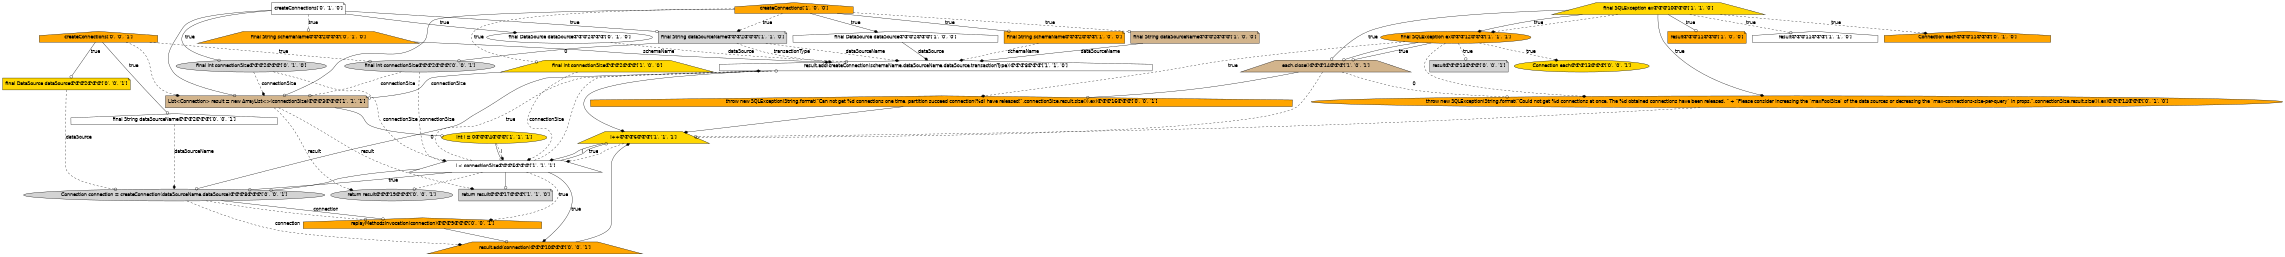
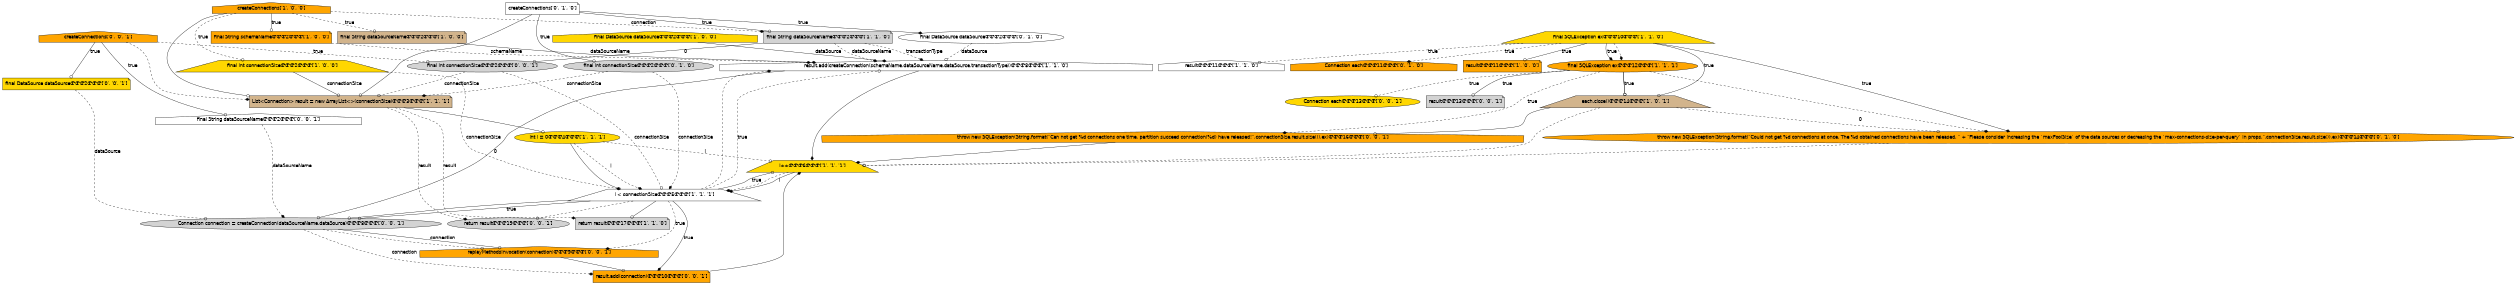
edge "createConnections['1', '0', '0']" -> "final DataSource dataSource@@@2@@@['1', '0', '0']": removed, label "true"
edge "createConnections['1', '0', '0']" -> "final String dataSourceName@@@2@@@['1', '1', '0']": label "true" -> "connection"
node "final String schemaName@@@2@@@['0', '1', '0']": removed
node "final DataSource dataSource@@@2@@@['1', '0', '0']": fillcolor white -> gold
edge "final SQLException ex@@@12@@@['1', '1', '1']" -> "result@@@13@@@['0', '0', '1']": style dashed -> solid
edge "final SQLException ex@@@12@@@['1', '1', '1']" -> "Connection each@@@13@@@['0', '0', '1']": arrowhead diamond -> odot
edge "int i = 0@@@4@@@['1', '1', '1']" -> "i++@@@6@@@['1', '1', '1']": added, label "i"
node "result.add(connection)@@@10@@@['0', '0', '1']": shape trapezium -> note
